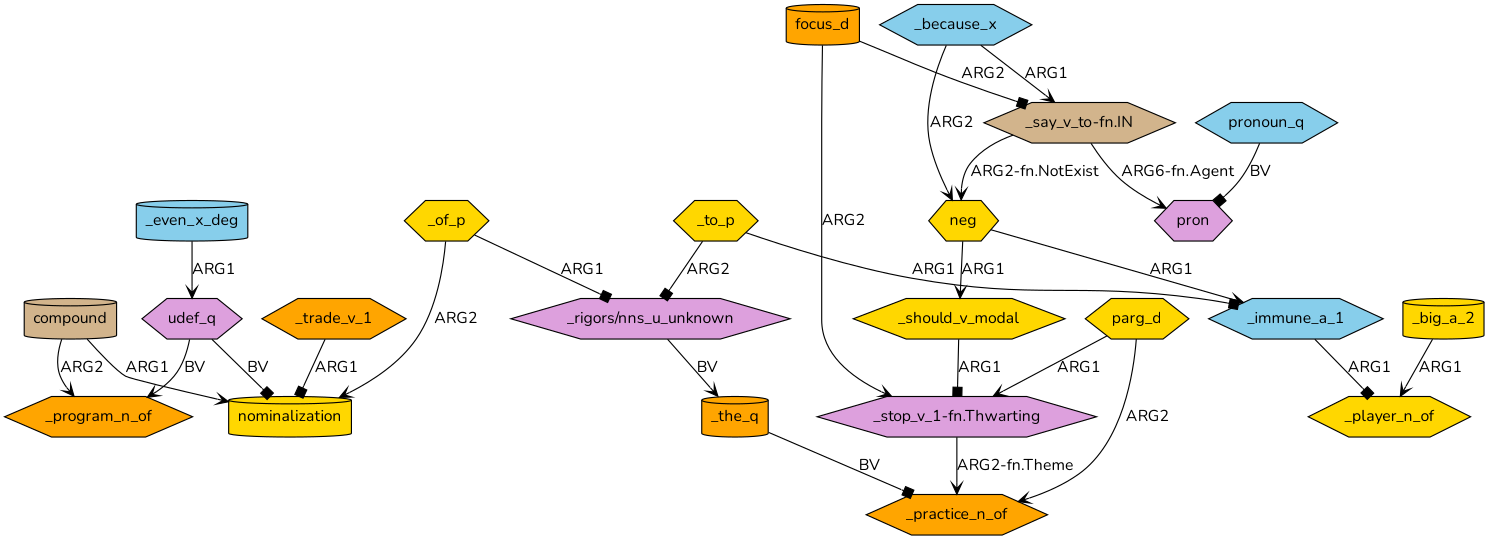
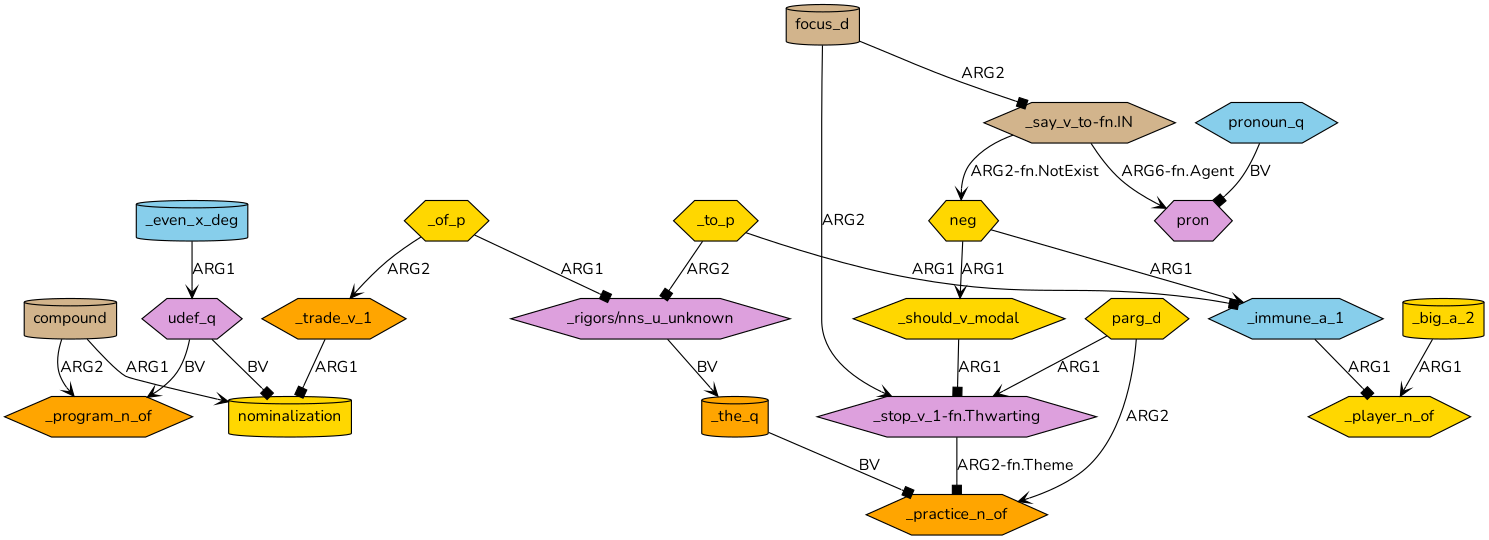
node "focus_d": fillcolor orange -> tan
node "_because_x": removed
edge "_of_p" -> "nominalization": now "_of_p" -> "_trade_v_1"
edge "_stop_v_1-fn.Thwarting" -> "_practice_n_of": arrowhead vee -> box
